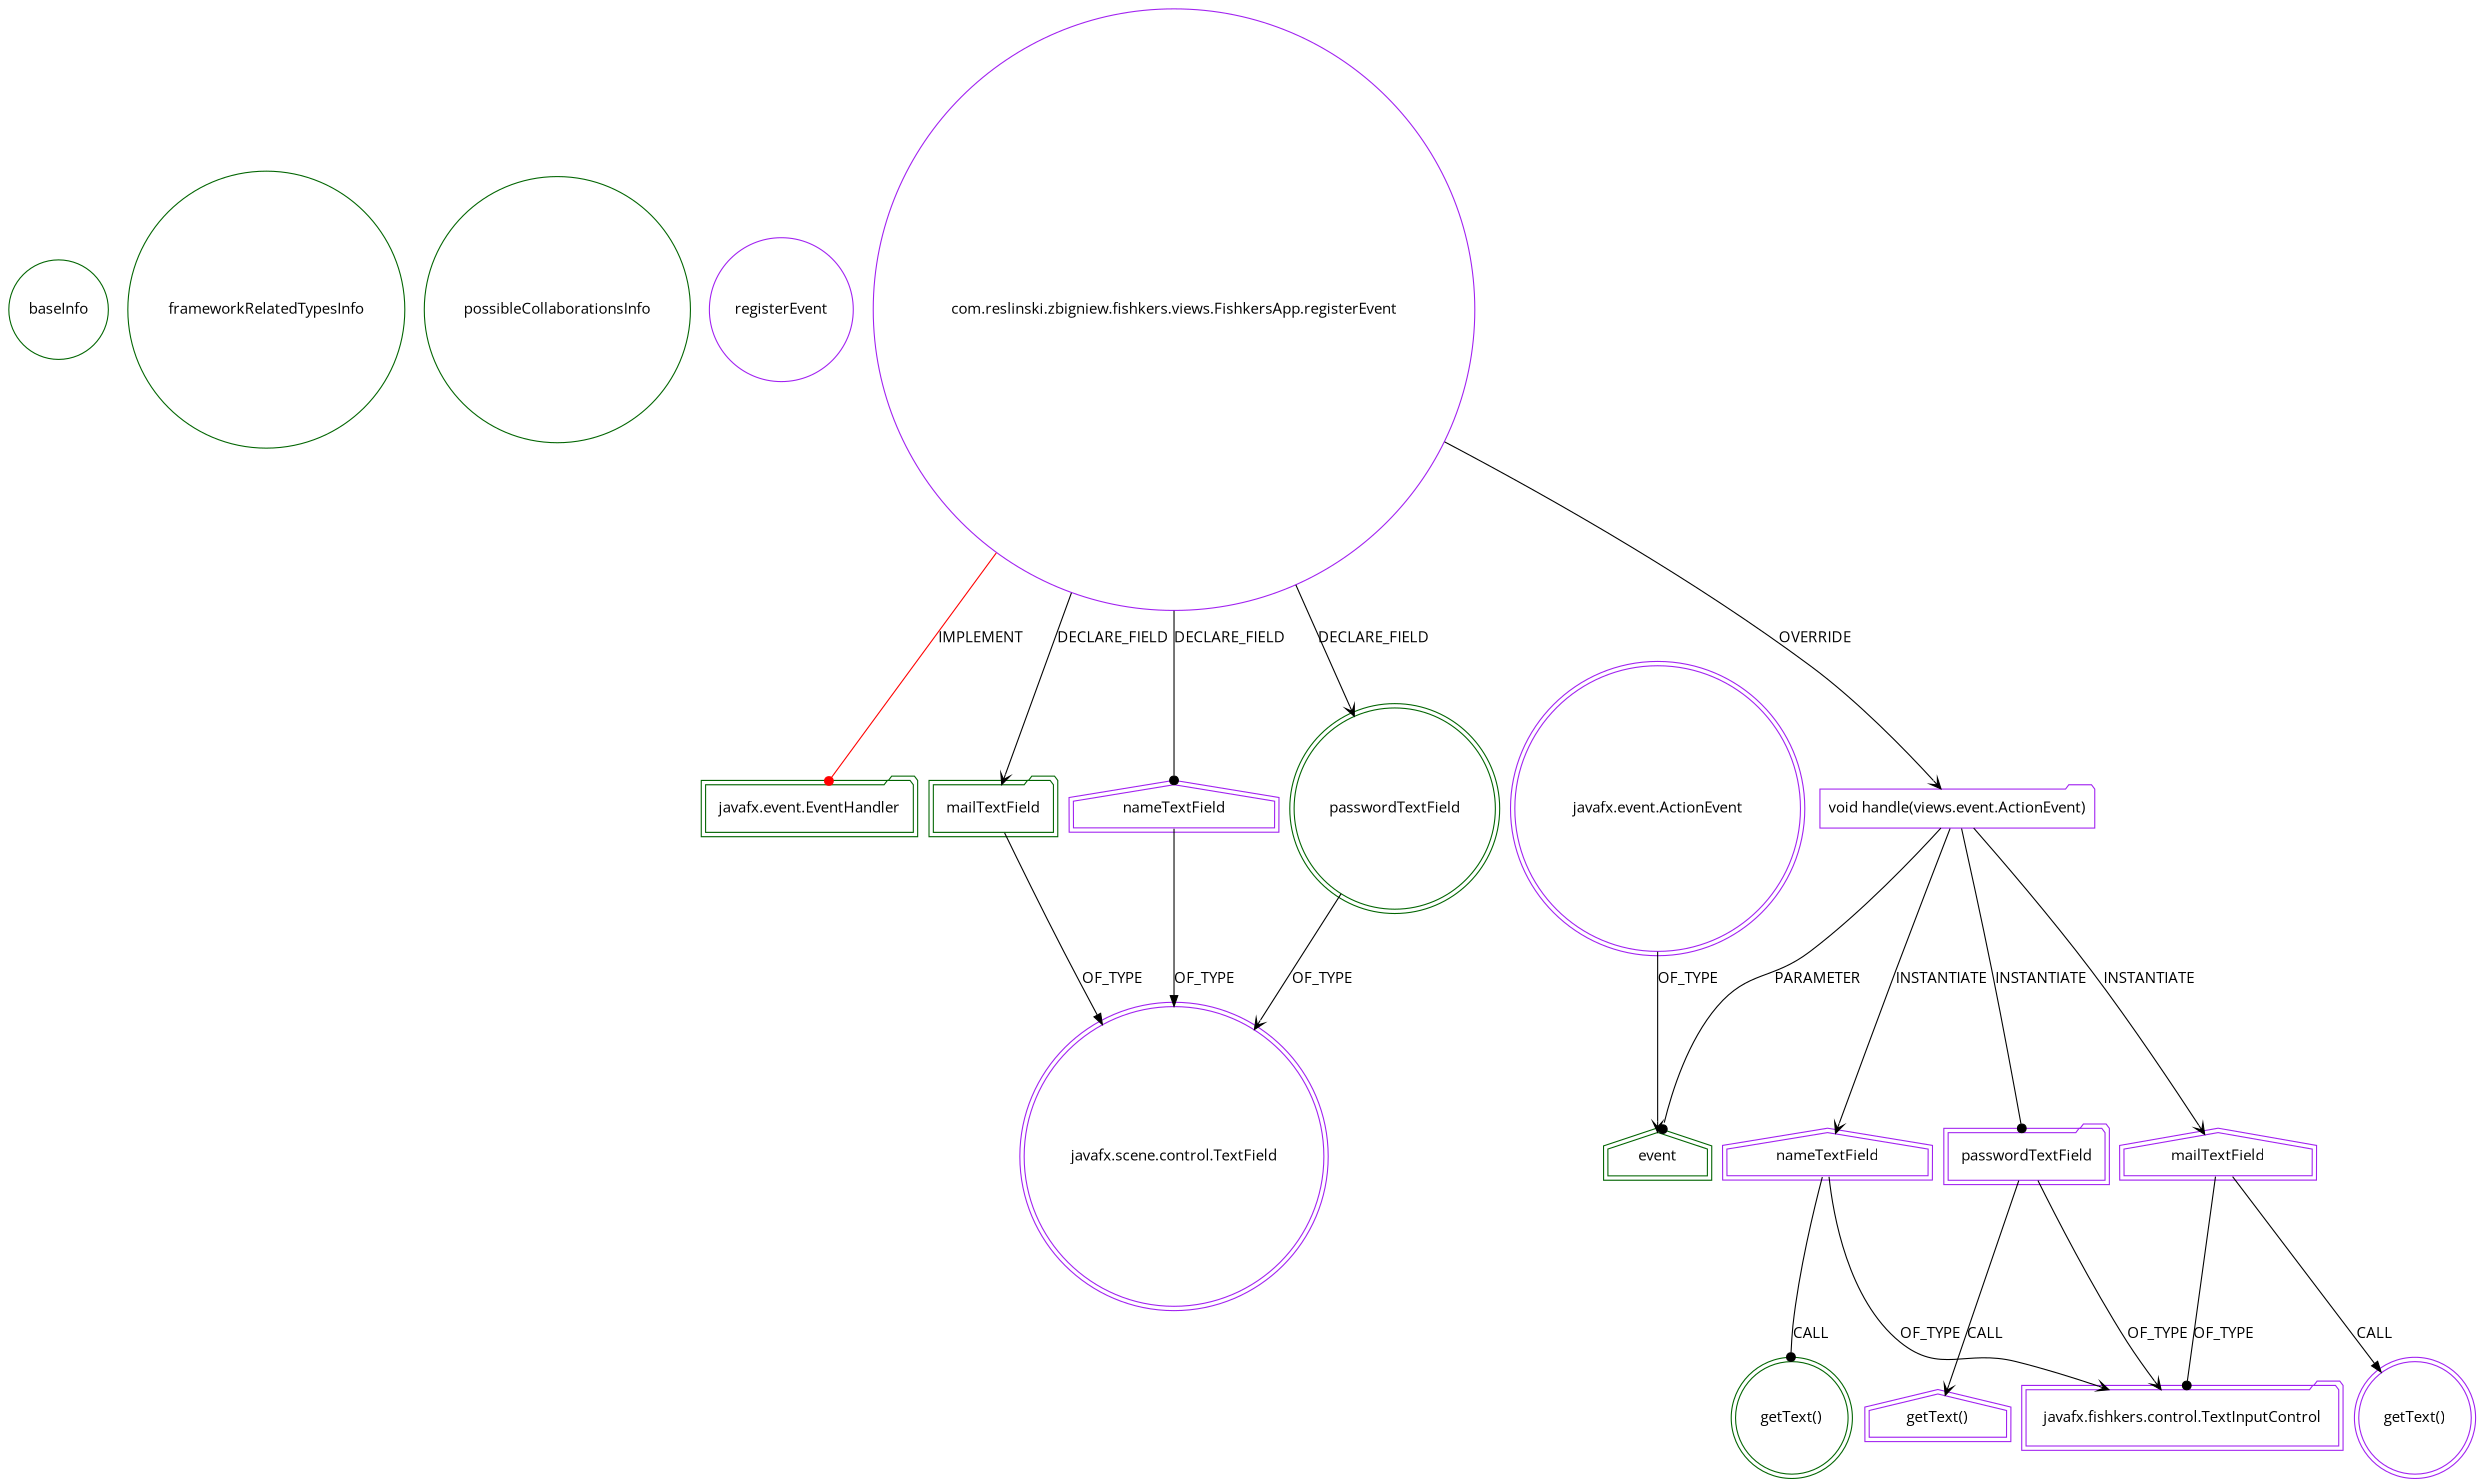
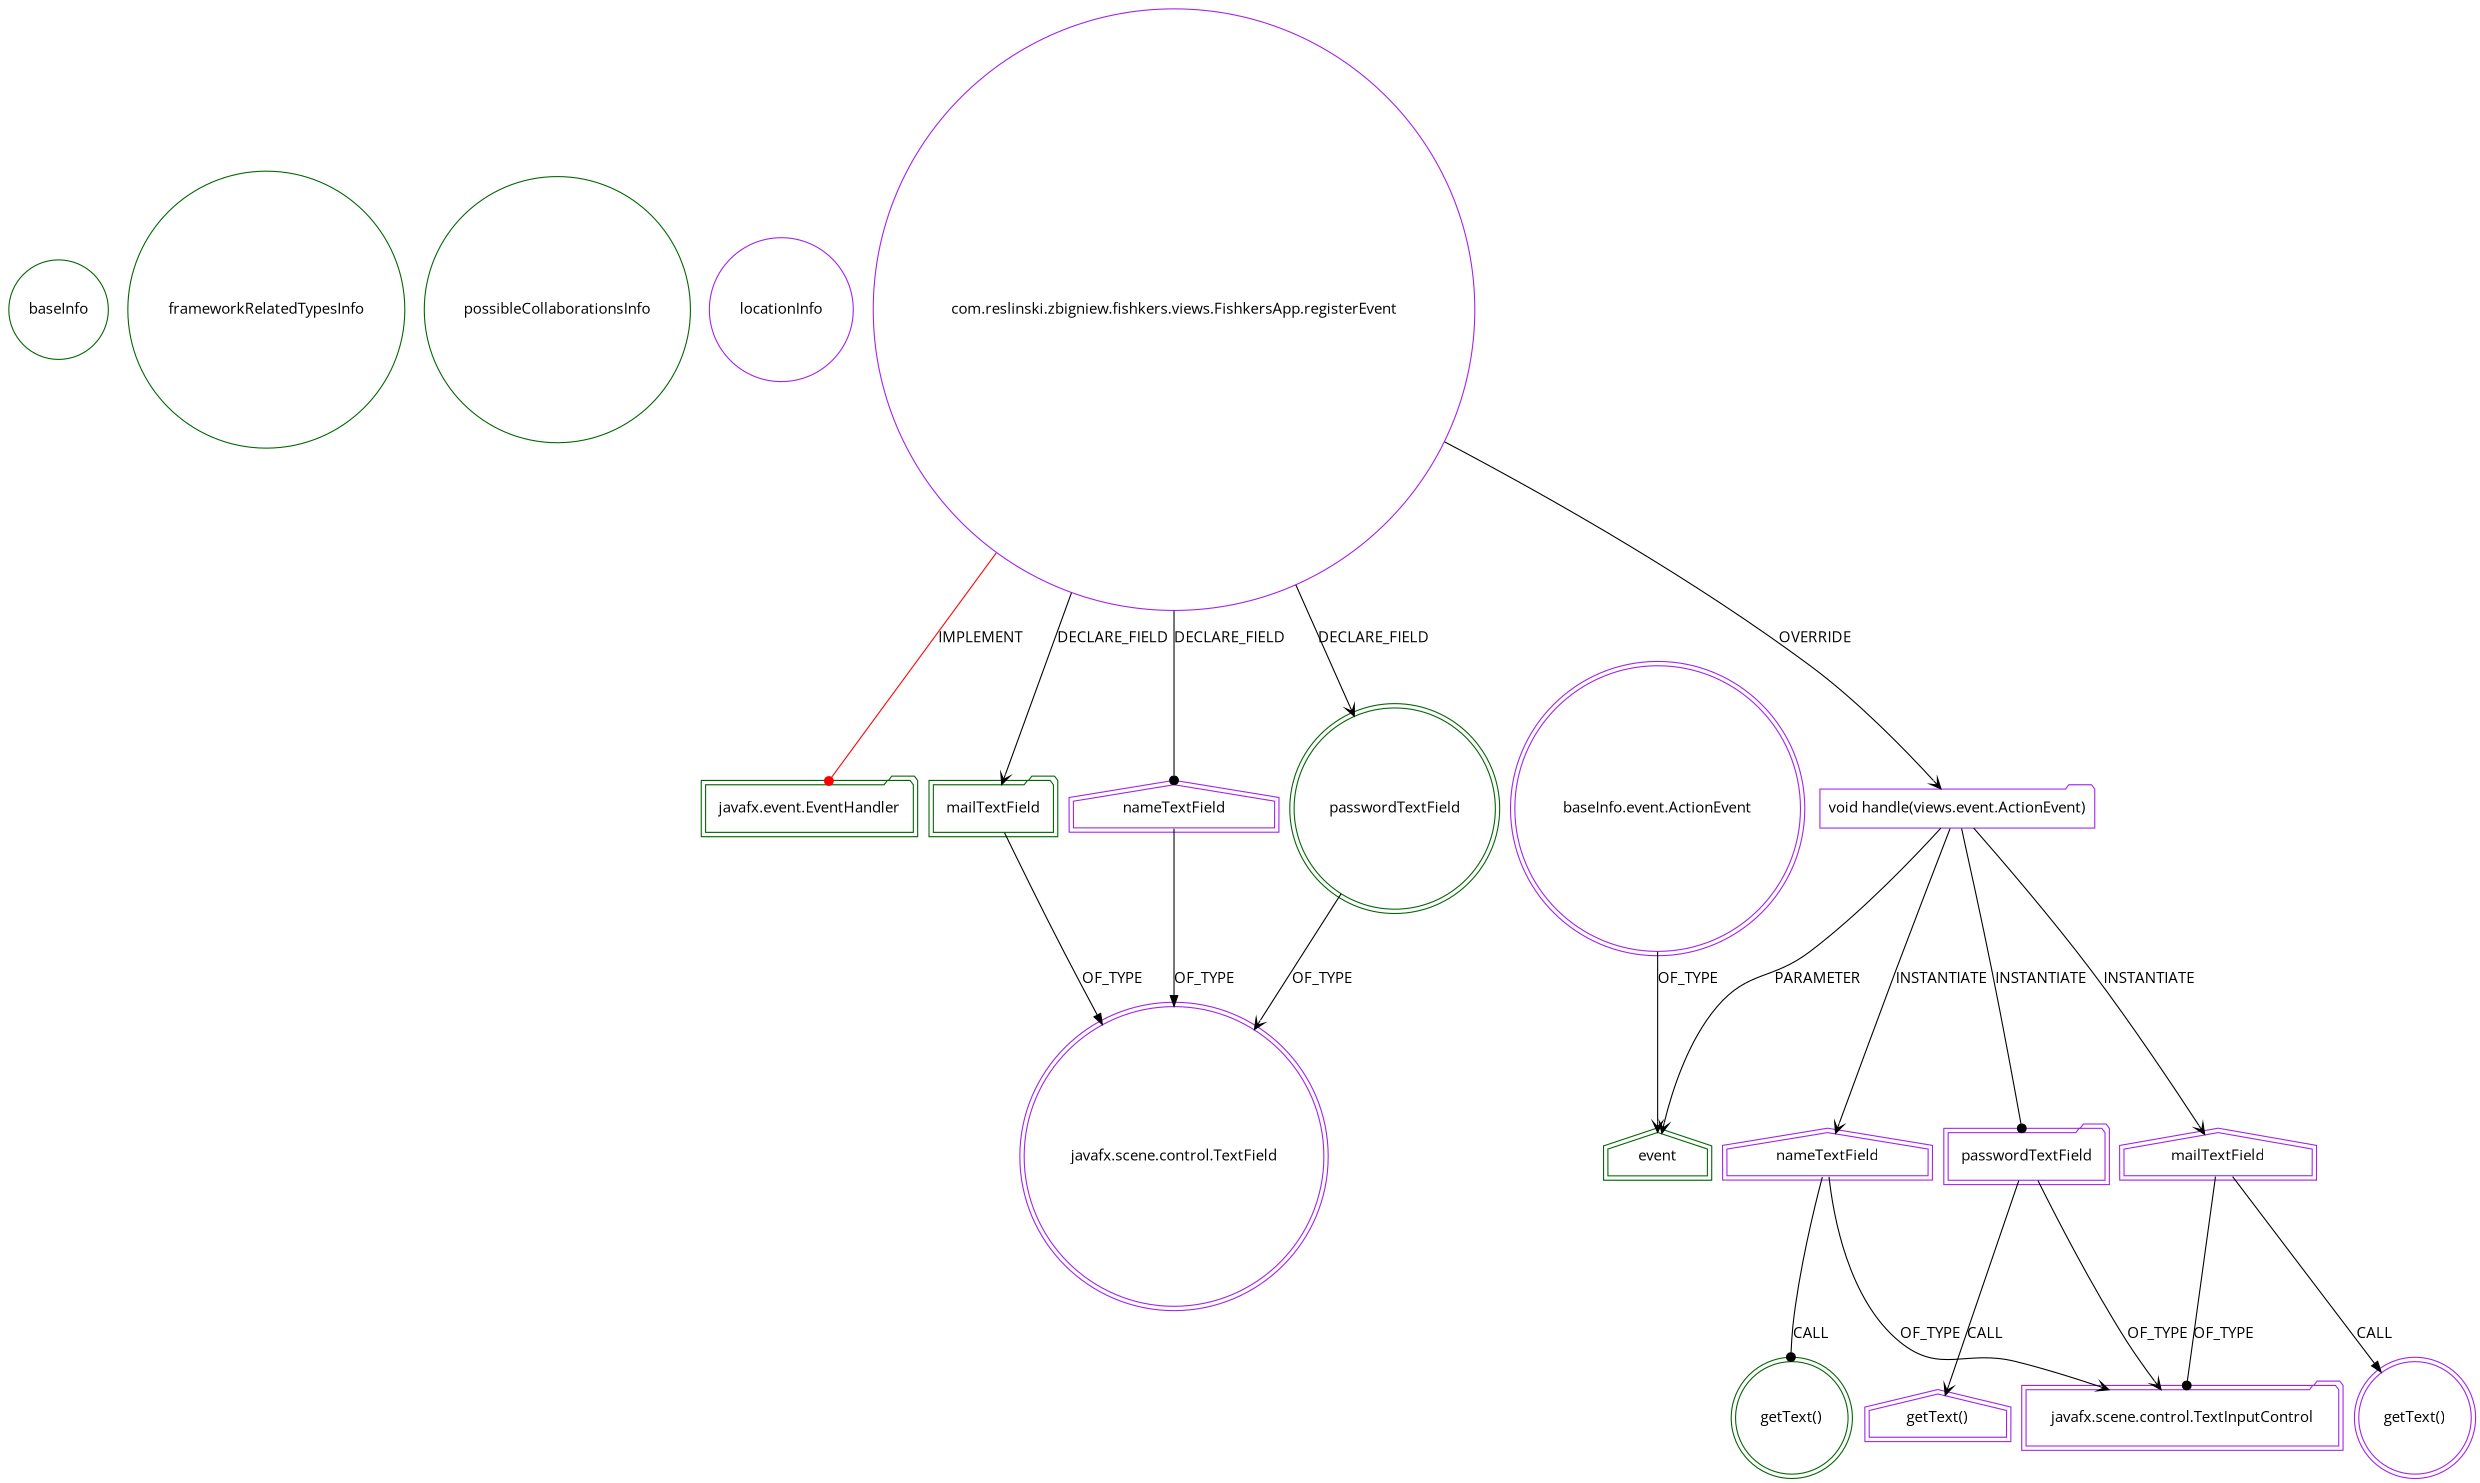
node "registerEvent": label "registerEvent" -> "locationInfo"
node "javafx.event.ActionEvent": label "javafx.event.ActionEvent" -> "baseInfo.event.ActionEvent"
edge "void handle(views.event.ActionEvent)" -> "event": arrowhead dot -> vee
node "javafx.fishkers.control.TextInputControl": label "javafx.fishkers.control.TextInputControl" -> "javafx.scene.control.TextInputControl"
